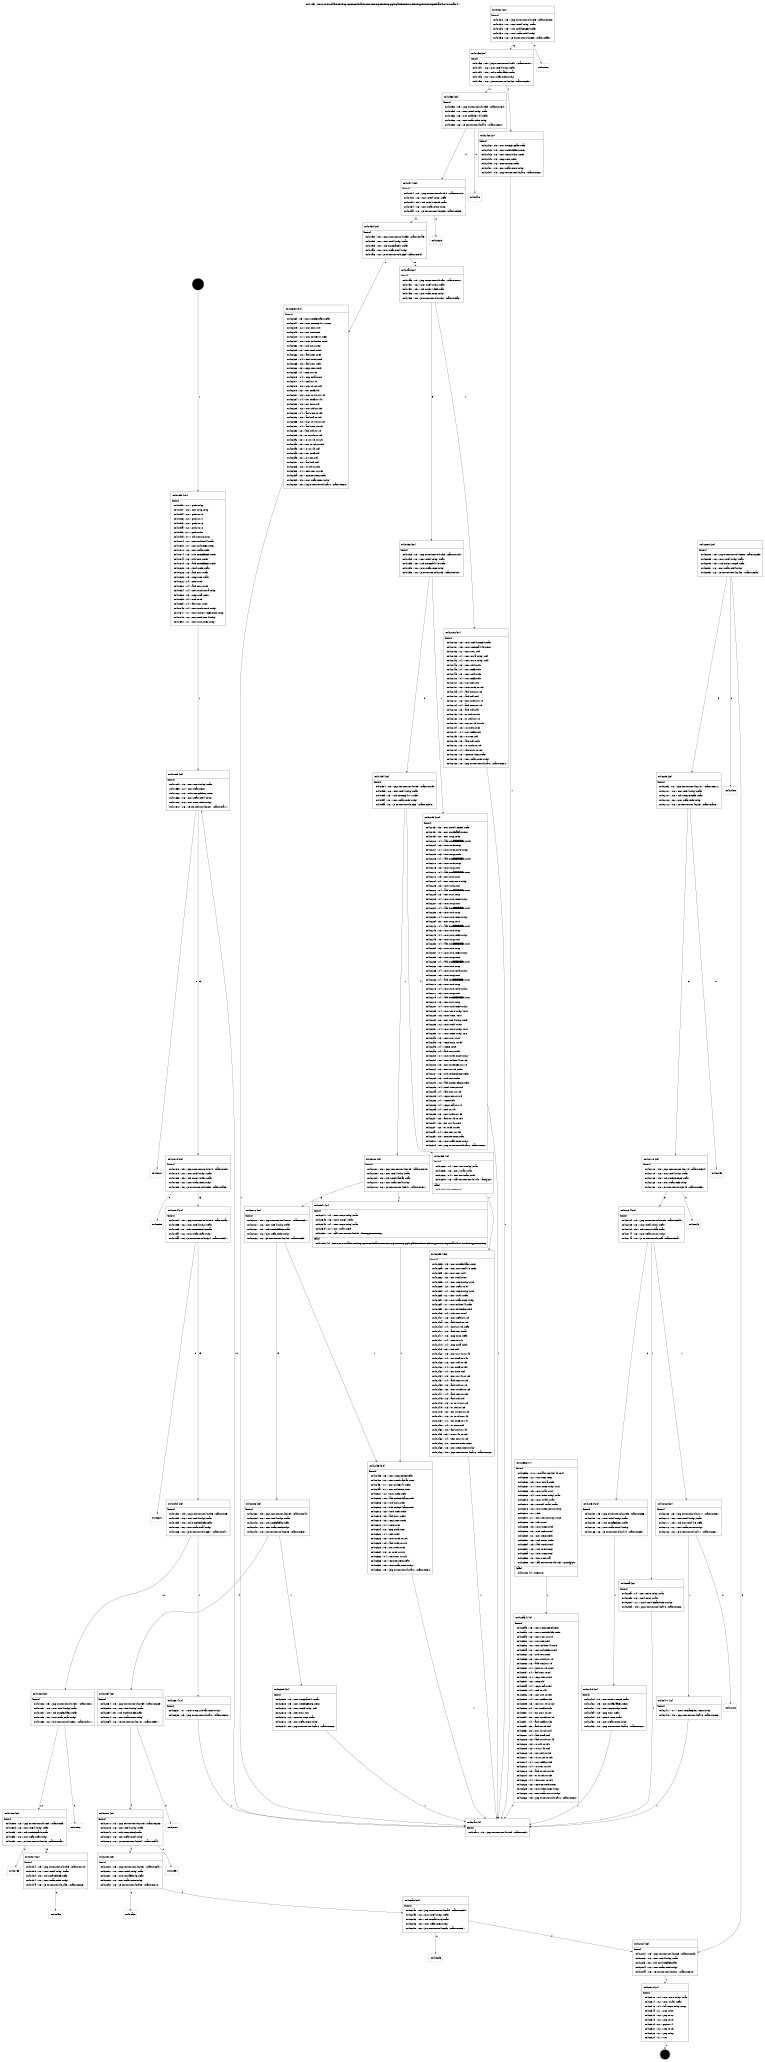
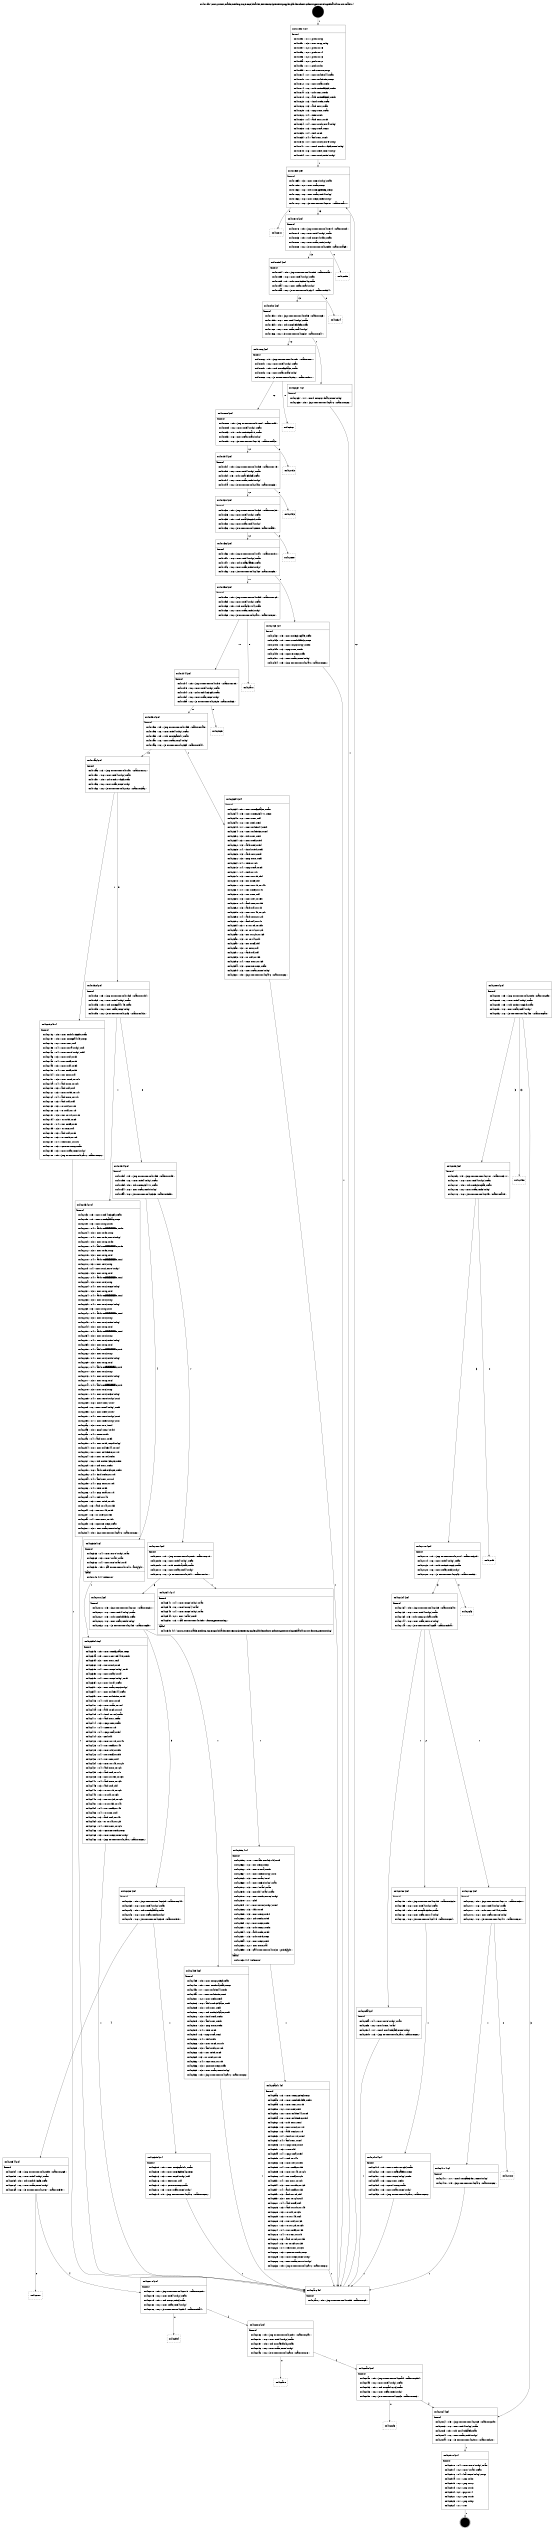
edge "0x401f04 [28]" -> "0x401f20 [28]": added, label "12"
edge "0x4020e0 [28]" -> "0x402498": label " 0" -> " 13"
edge "0x402541 [21]" -> "0x4024e9 [88]": now "0x402541 [21]" -> "0x402556 [77]"
